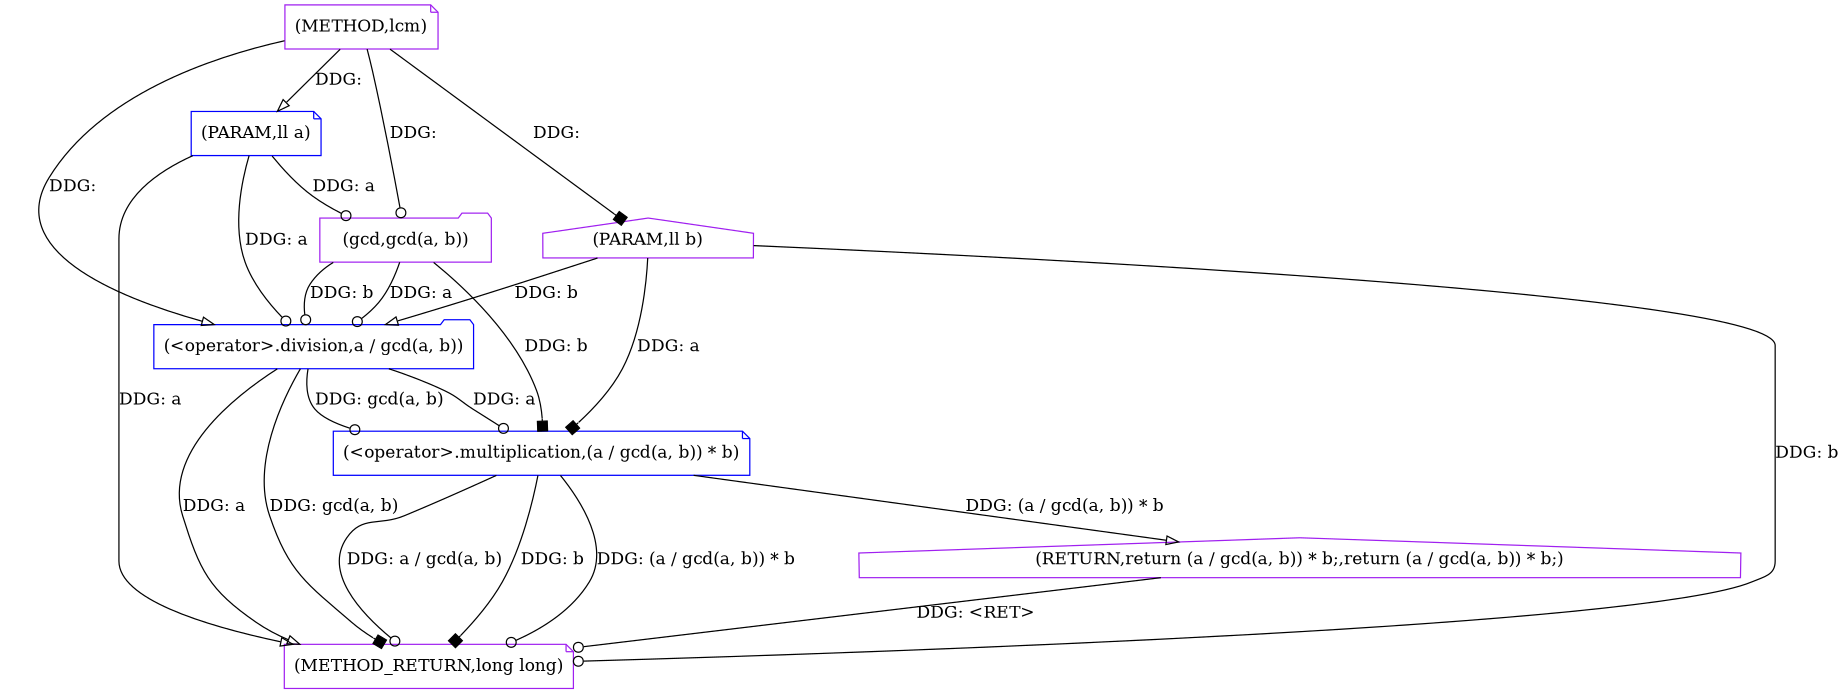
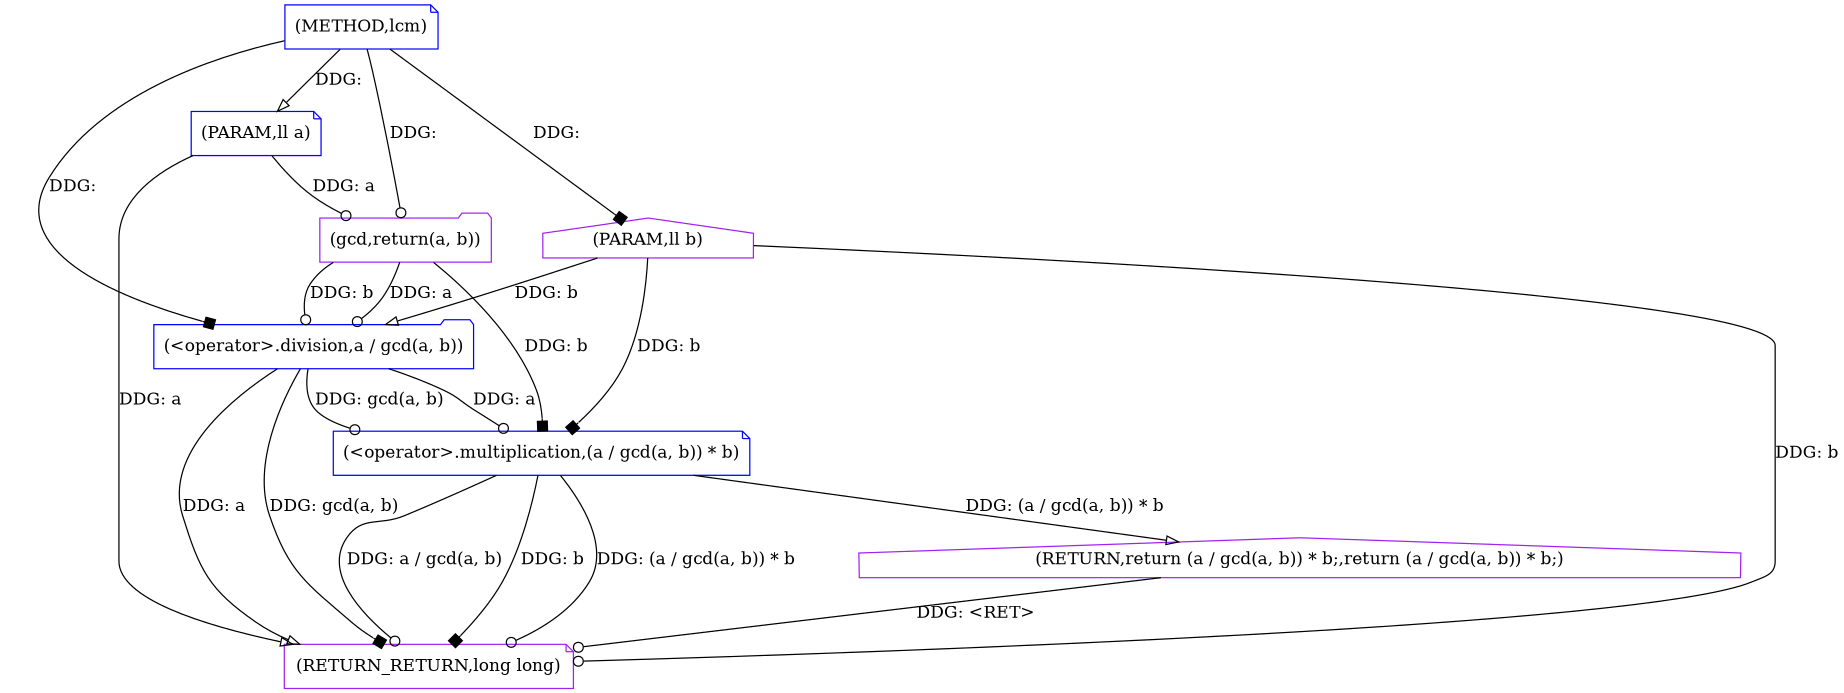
node "(METHOD,lcm)": color purple -> blue
edge "(METHOD,lcm)" -> "(<operator>.division,a / gcd(a, b))": arrowhead onormal -> box
node "(gcd,gcd(a, b))": label "(gcd,gcd(a, b))" -> "(gcd,return(a, b))"
edge "(PARAM,ll a)" -> "(<operator>.division,a / gcd(a, b))": removed, label "DDG: a"
edge "(PARAM,ll b)" -> "(<operator>.multiplication,(a / gcd(a, b)) * b)": label "DDG: a" -> "DDG: b"
node "(METHOD_RETURN,long long)": label "(METHOD_RETURN,long long)" -> "(RETURN_RETURN,long long)"
